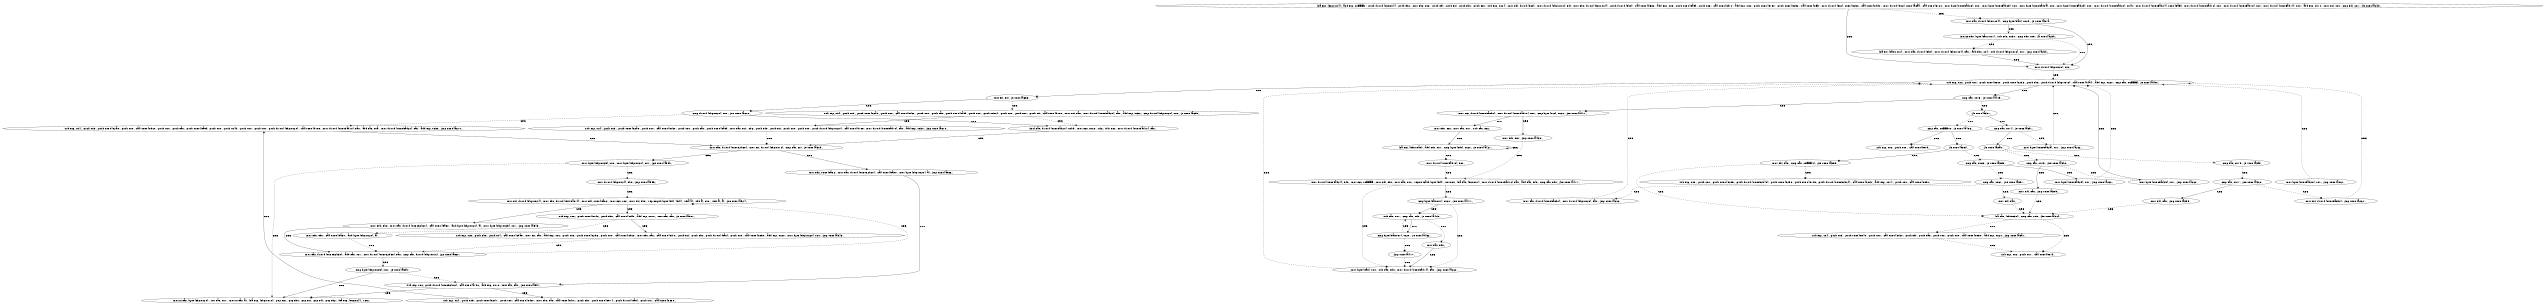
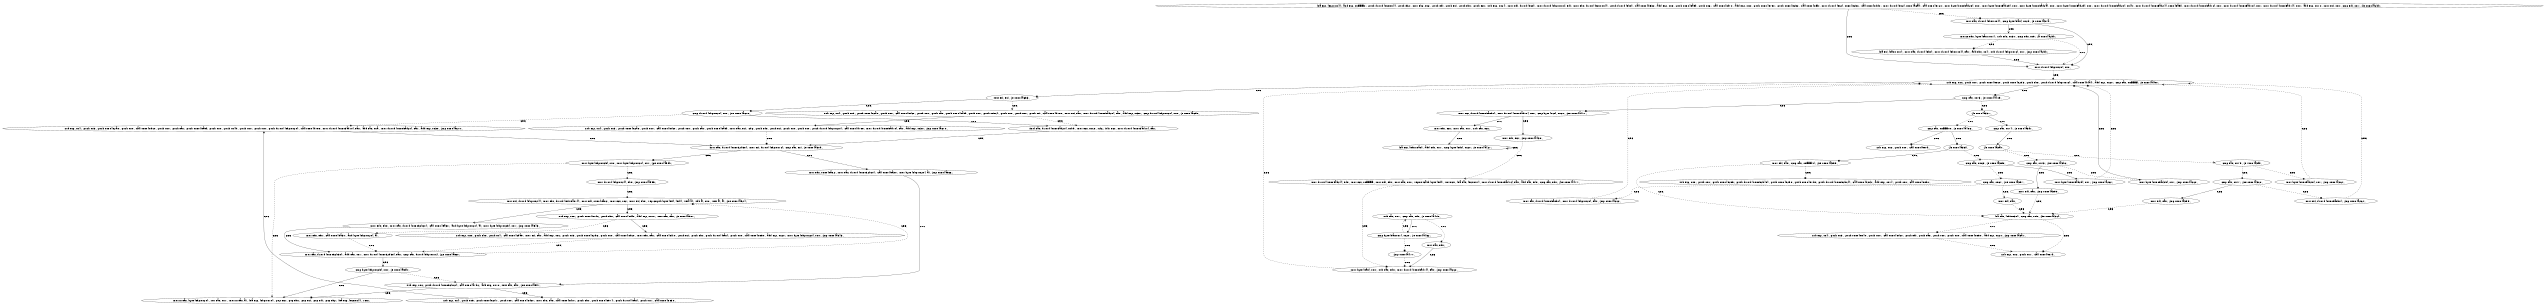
node "'cmp eax, 0x74', 'je 0x864a3f1',": label "'cmp eax, 0x74', 'je 0x864a3f1'," -> "'cmp eax, 0x74', 'je 0x804a3f1',"
node "'mov byte [0x805ad2a], 0x1', 'jmp 0x804a2c2',": removed
node "'mov dword [0x805ad18], ecx',": removed
edge "'cmp eax, 0x75', 'je 7x804a3fd'," -> "'mov byte [0x805ad28], 0x1', 'jmp 0x804a2c2',": added, label "CFG"
node "'cmp byte [eax-0x1], 0x20', 'jne 0x804a477',": removed
